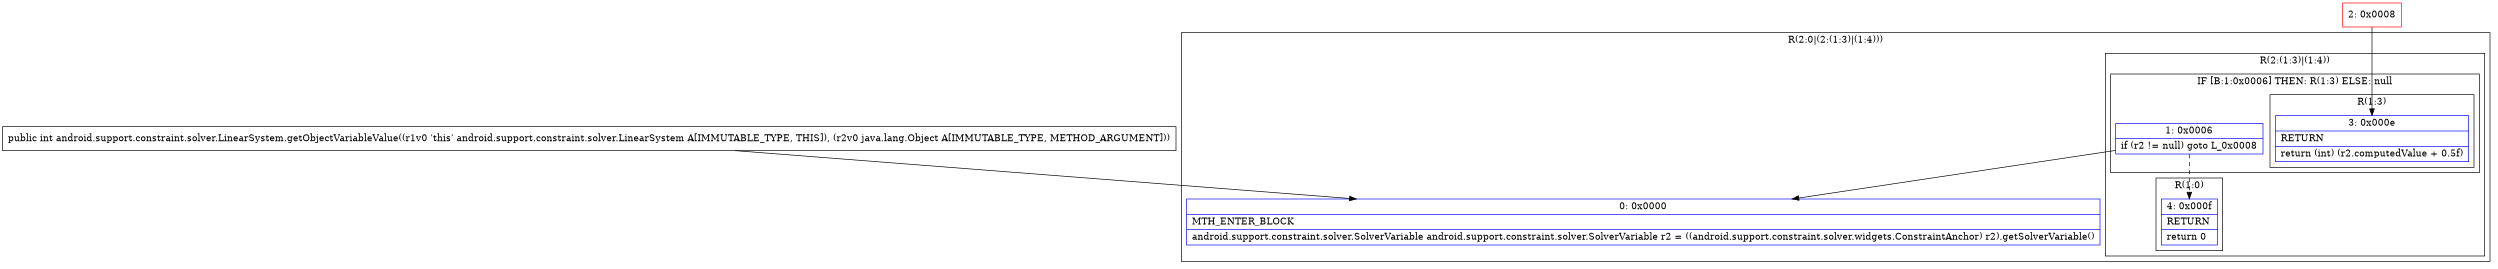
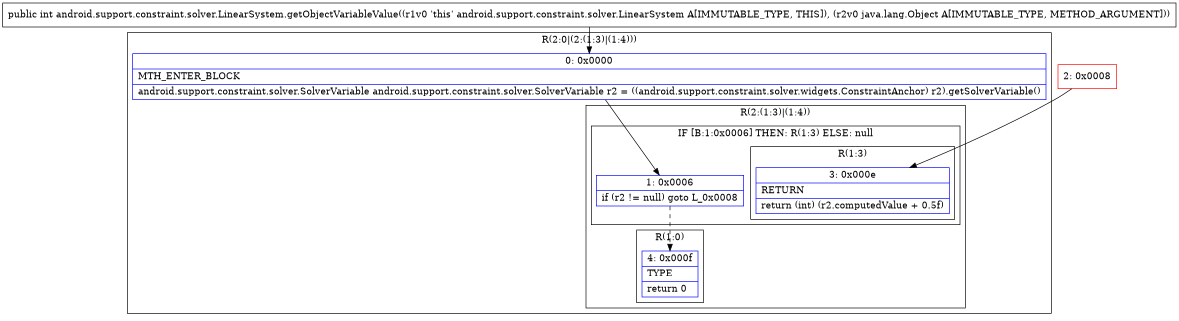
edge "1: 0x0006" -> "0: 0x0000": reversed
node "4: 0x000f": text "RETURN" -> "TYPE"
